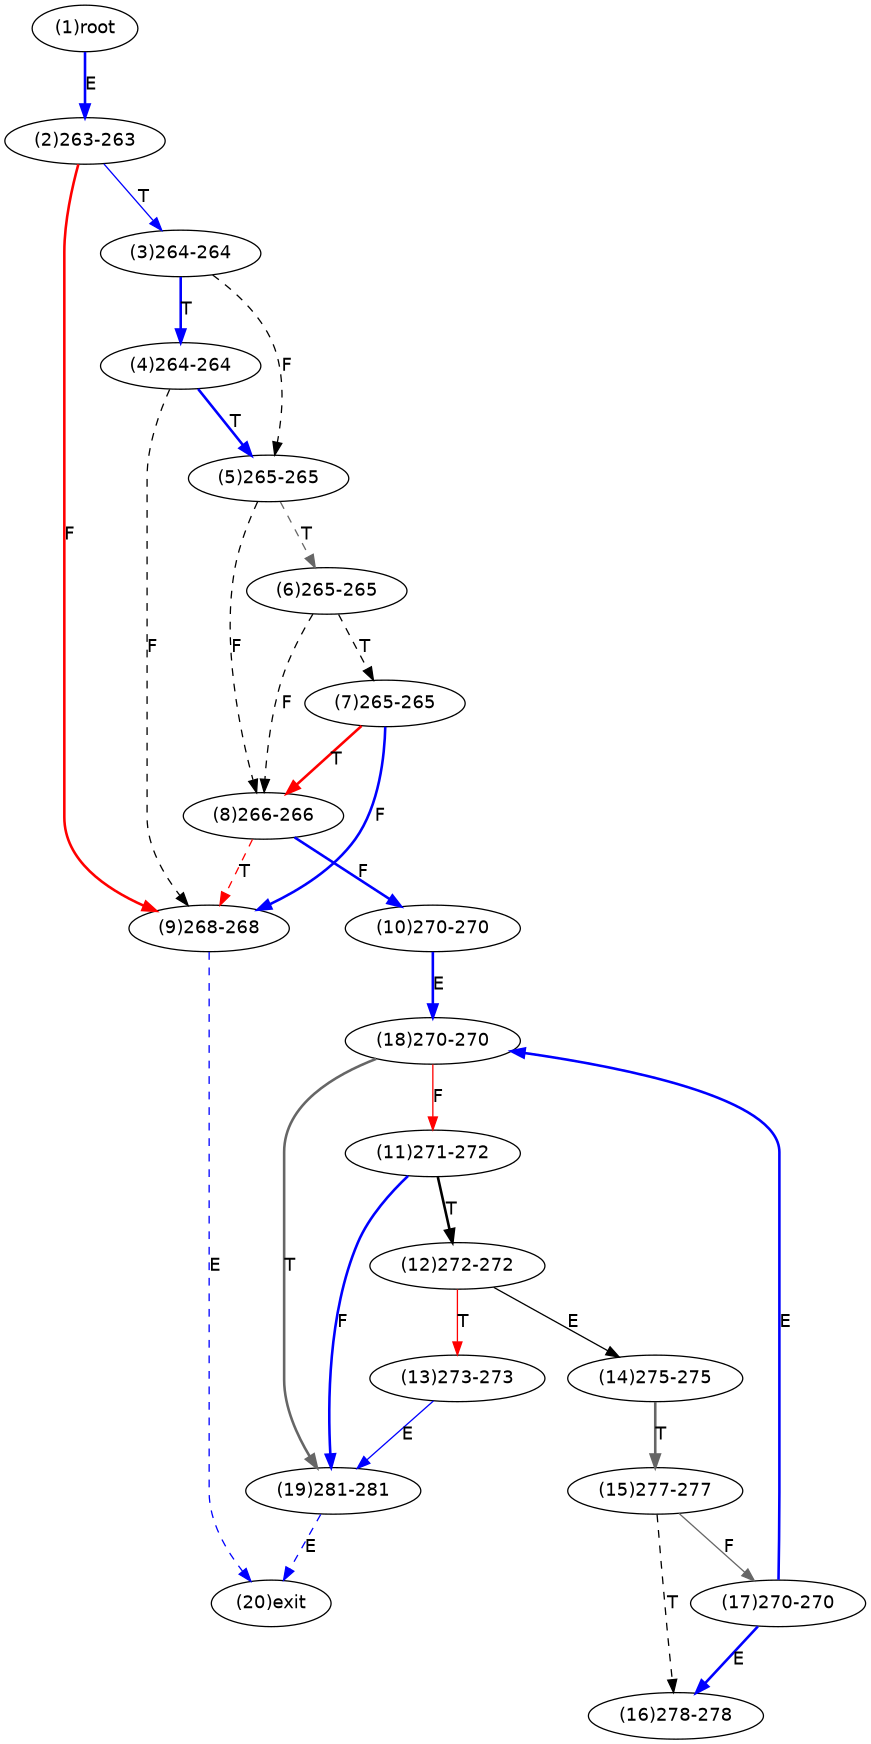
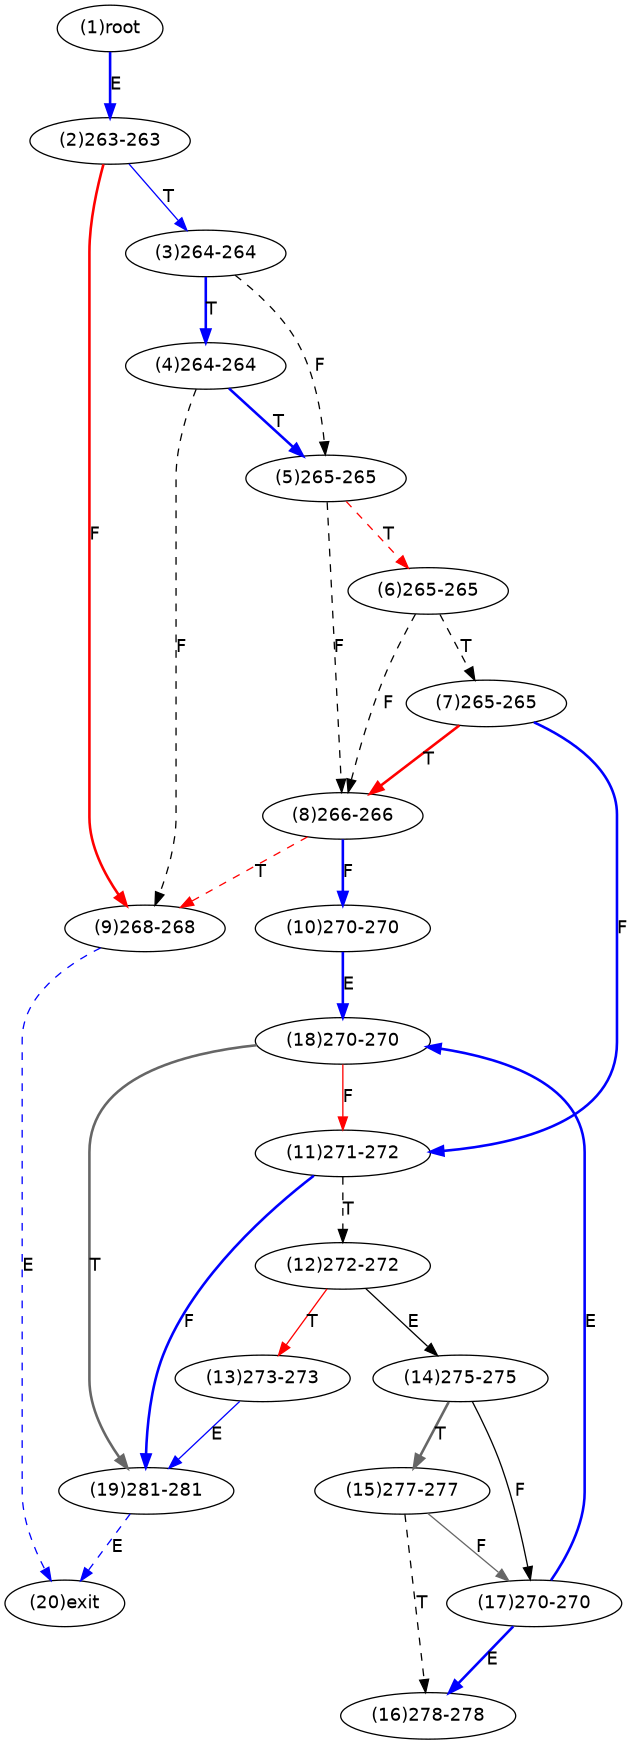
edge "(5)265-265" -> "(6)265-265": color gray40 -> red
edge "(7)265-265" -> "(9)268-268": now "(7)265-265" -> "(11)271-272"
edge "(11)271-272" -> "(12)272-272": style bold -> dashed
edge "(14)275-275" -> "(17)270-270": added, label "F"
